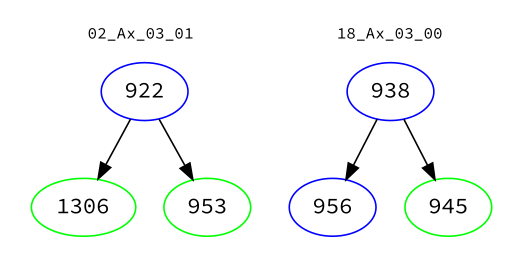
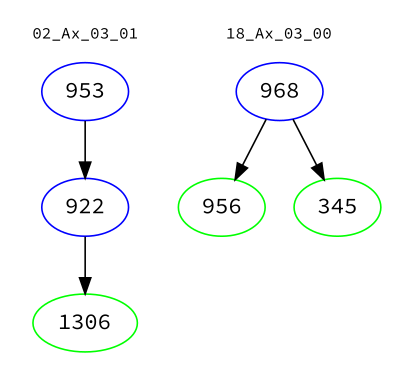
node "938": label "938" -> "968"
edge "922" -> "953": reversed
node "953": color green -> blue
node "956": color blue -> green
node "945": label "945" -> "345"
